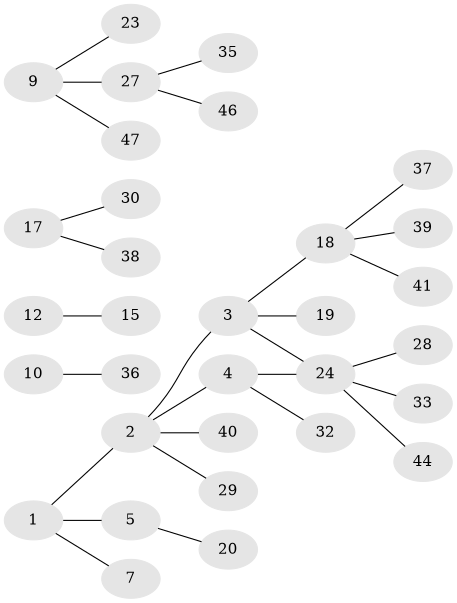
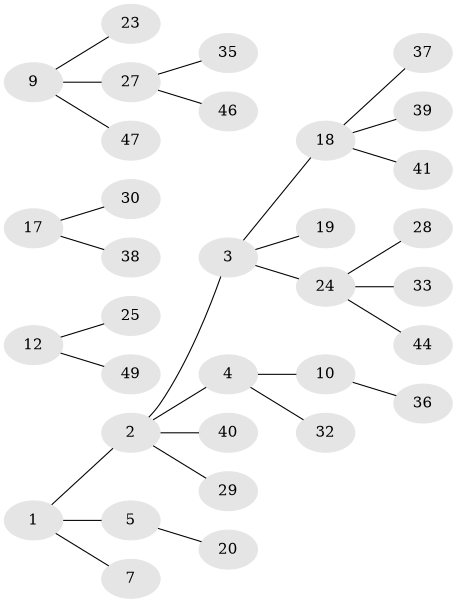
node "15": label "15" -> "25"
node "49": added
edge "4" -- "24": now "4" -- "10"
